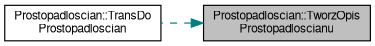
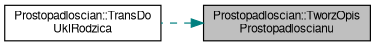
node "Prostopadloscian::TransDo Prostopadloscian": label "Prostopadloscian::TransDo Prostopadloscian" -> "Prostopadloscian::TransDo UklRodzica"
